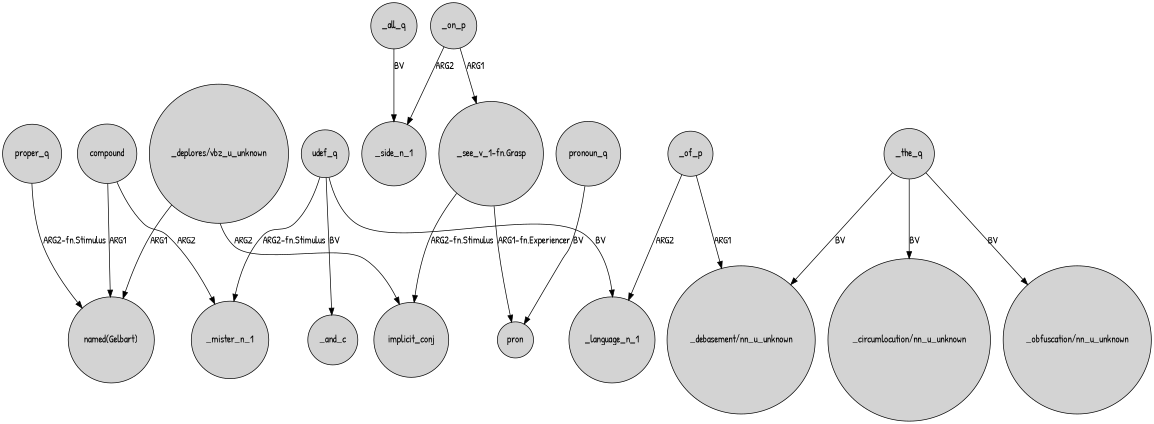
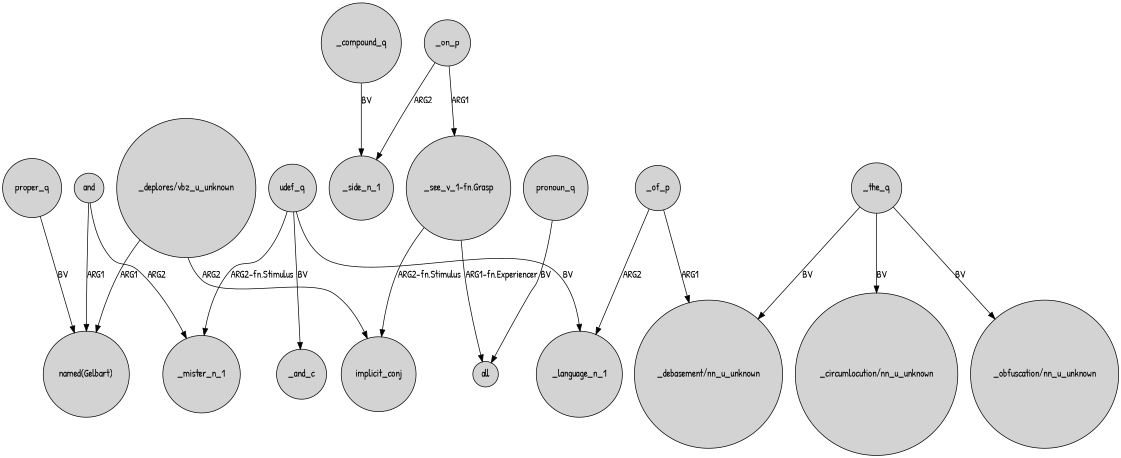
node "_all_q": label "_all_q" -> "_compound_q"
node "compound": label "compound" -> "and"
edge "proper_q" -> "named(Gelbart)": label "ARG2-fn.Stimulus" -> "BV"
node "pron": label "pron" -> "all"
